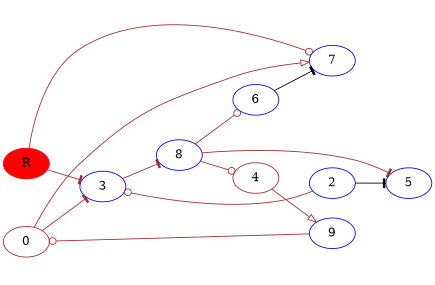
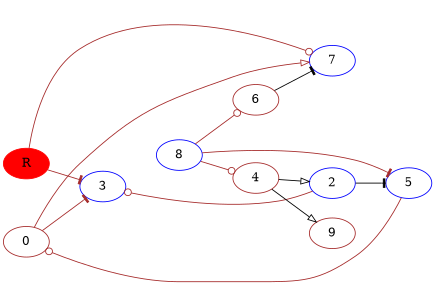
node "6": color blue -> brown
edge "3" -> "8": removed
edge "4" -> "2": added
edge "4" -> "9": color brown -> black
node "9": color blue -> brown
edge "9" -> "0": now "5" -> "0"
